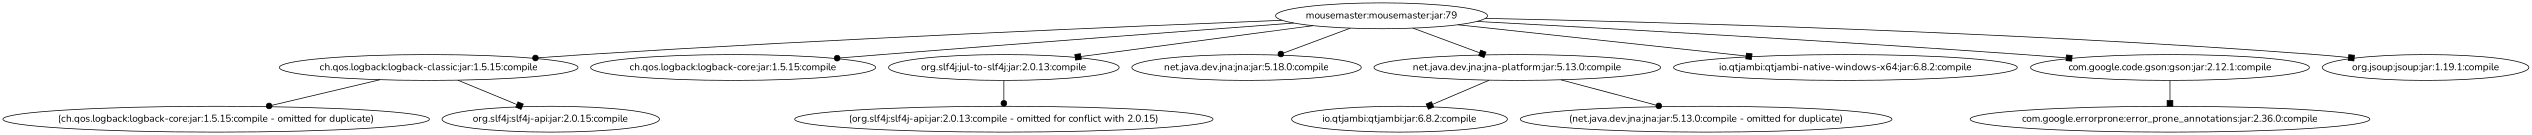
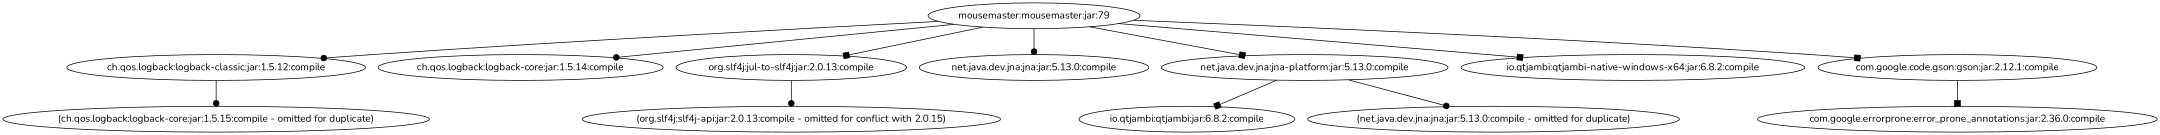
node "ch.qos.logback:logback-classic:jar:1.5.15:compile": label "ch.qos.logback:logback-classic:jar:1.5.15:compile" -> "ch.qos.logback:logback-classic:jar:1.5.12:compile"
node "ch.qos.logback:logback-core:jar:1.5.15:compile": label "ch.qos.logback:logback-core:jar:1.5.15:compile" -> "ch.qos.logback:logback-core:jar:1.5.14:compile"
node "net.java.dev.jna:jna:jar:5.18.0:compile": label "net.java.dev.jna:jna:jar:5.18.0:compile" -> "net.java.dev.jna:jna:jar:5.13.0:compile"
node "org.jsoup:jsoup:jar:1.19.1:compile": removed
node "org.slf4j:slf4j-api:jar:2.0.15:compile": removed
